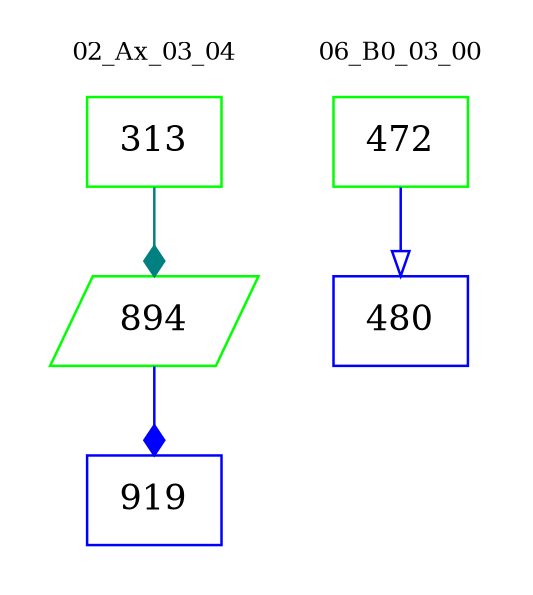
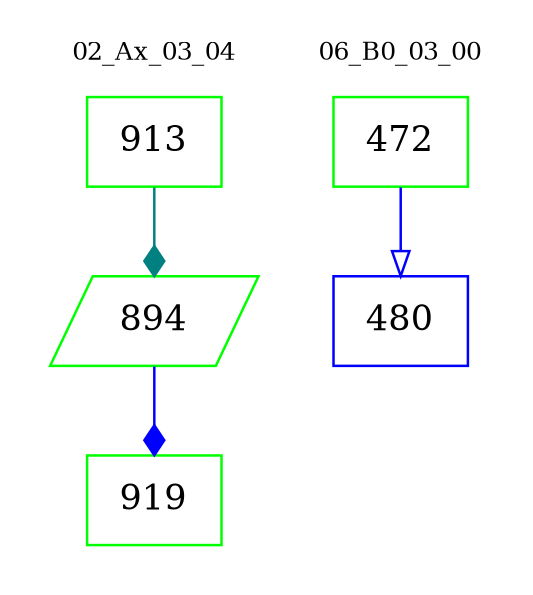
node "313": label "313" -> "913"
node "919": color blue -> green
